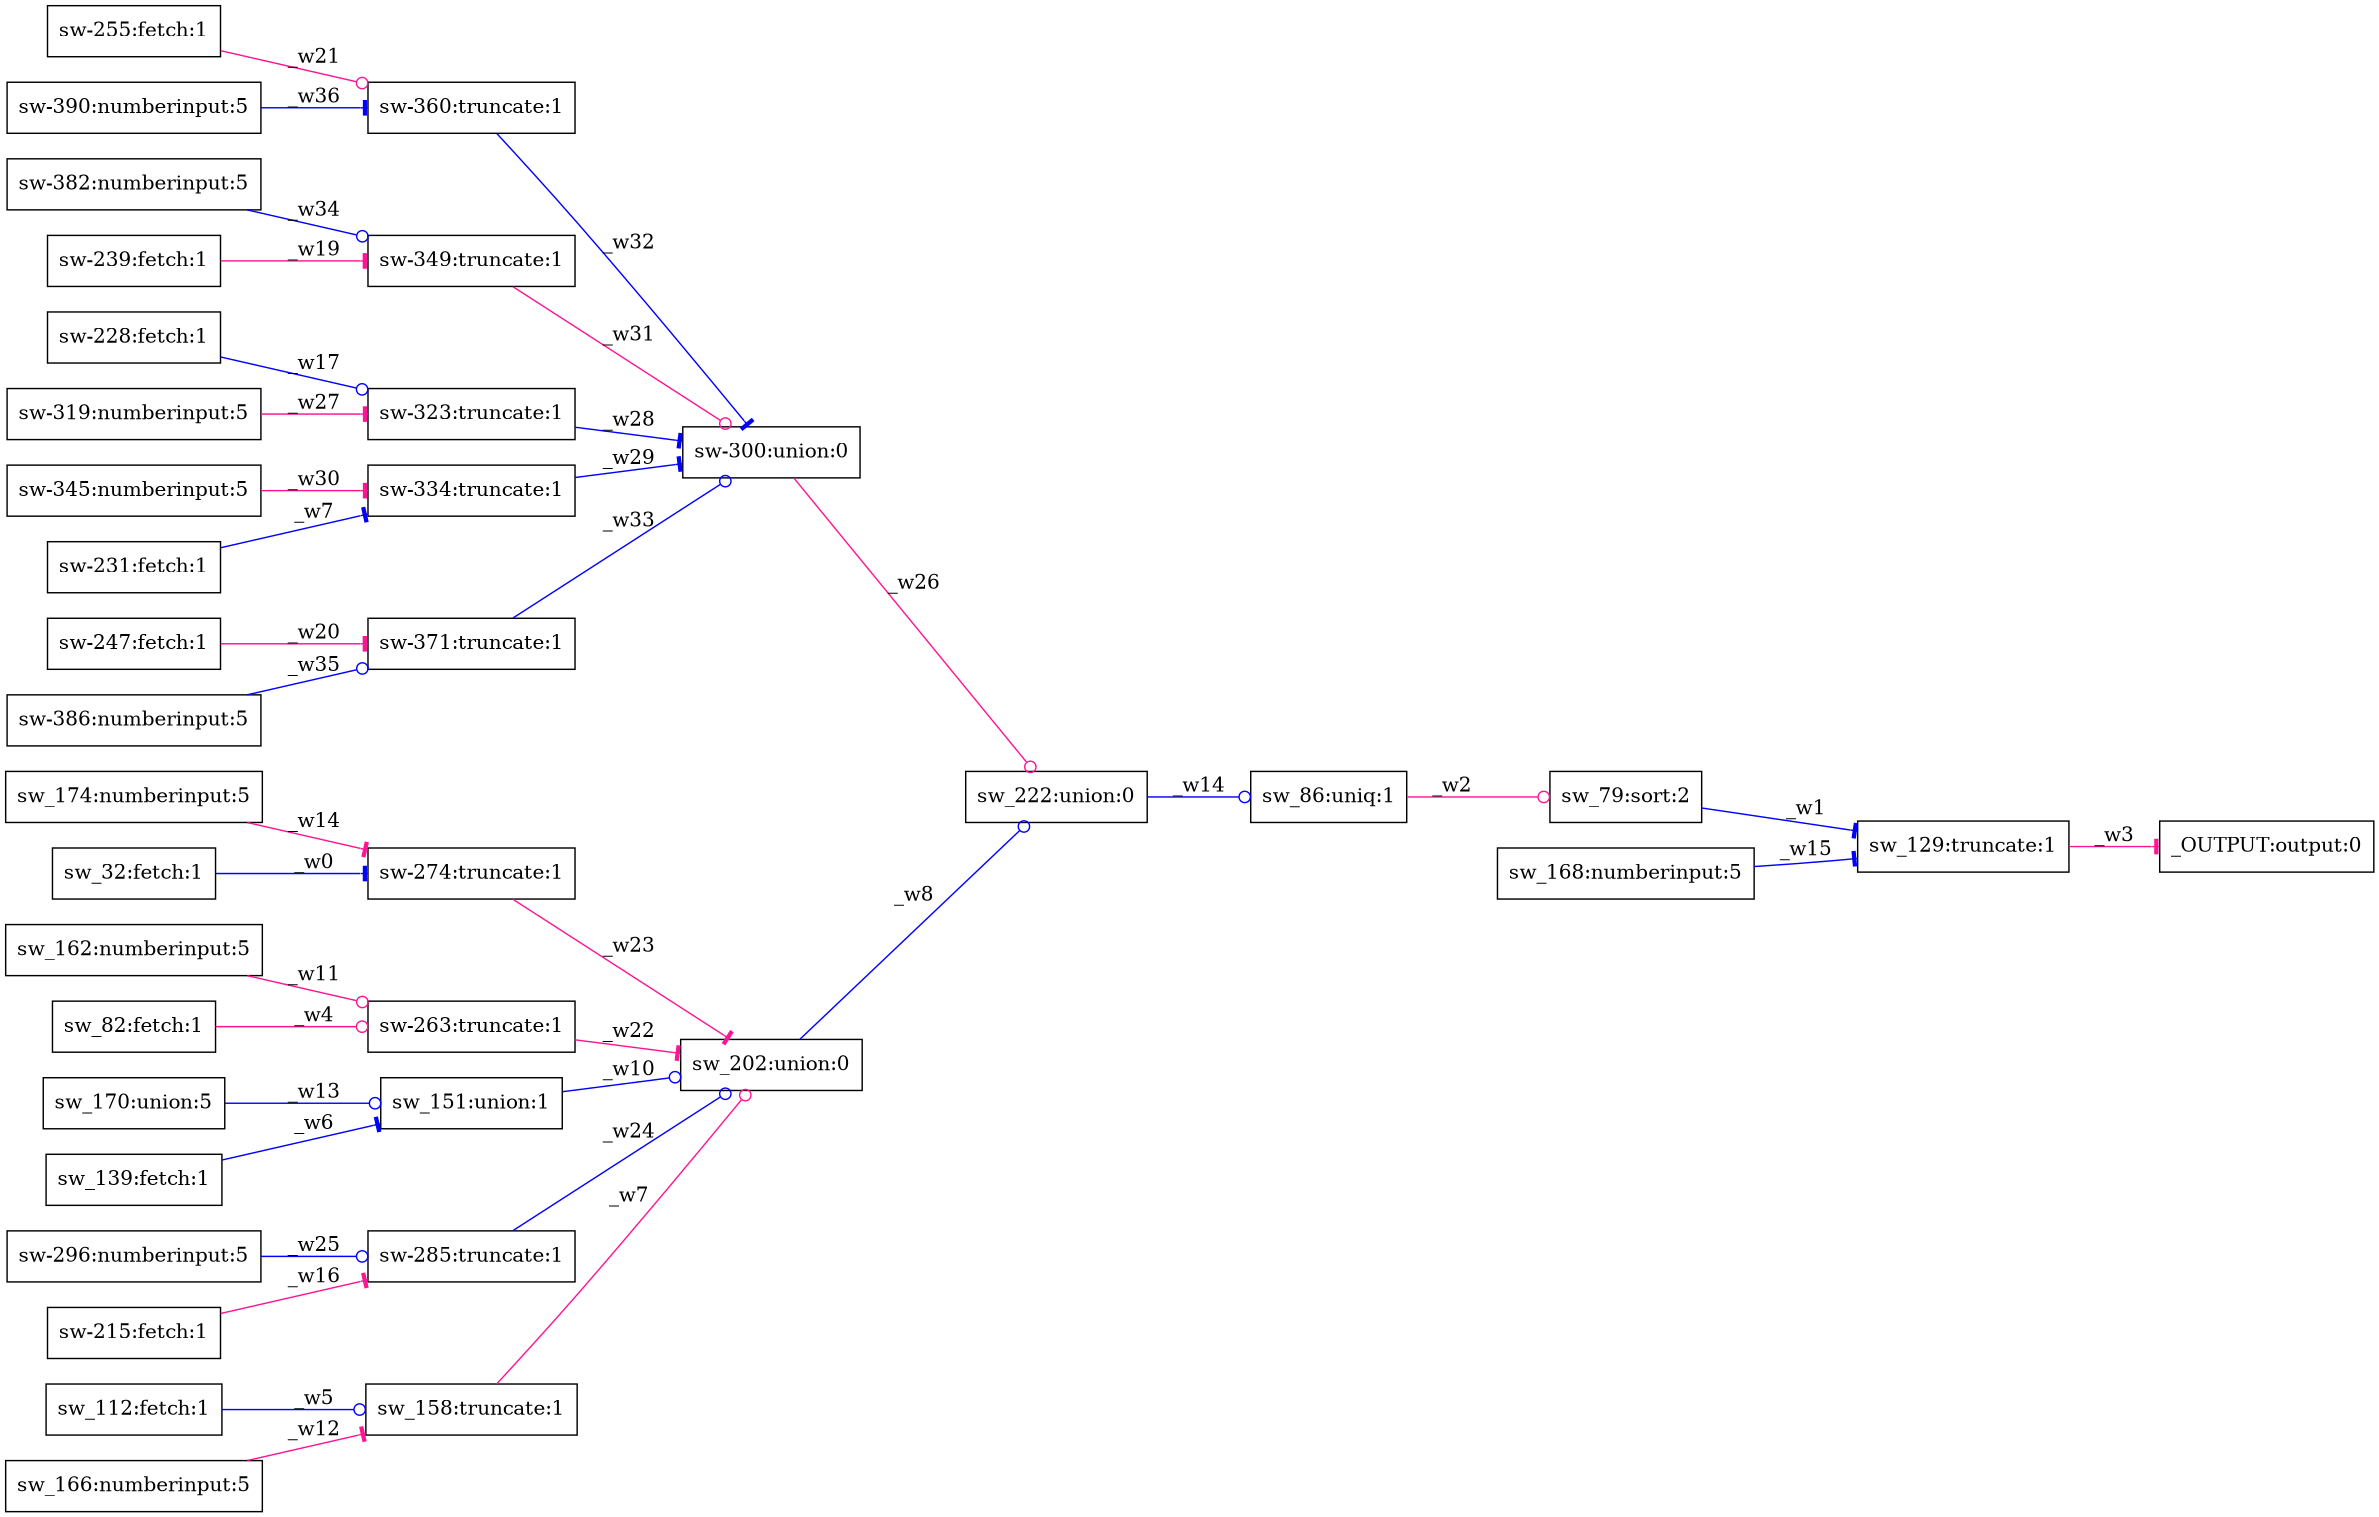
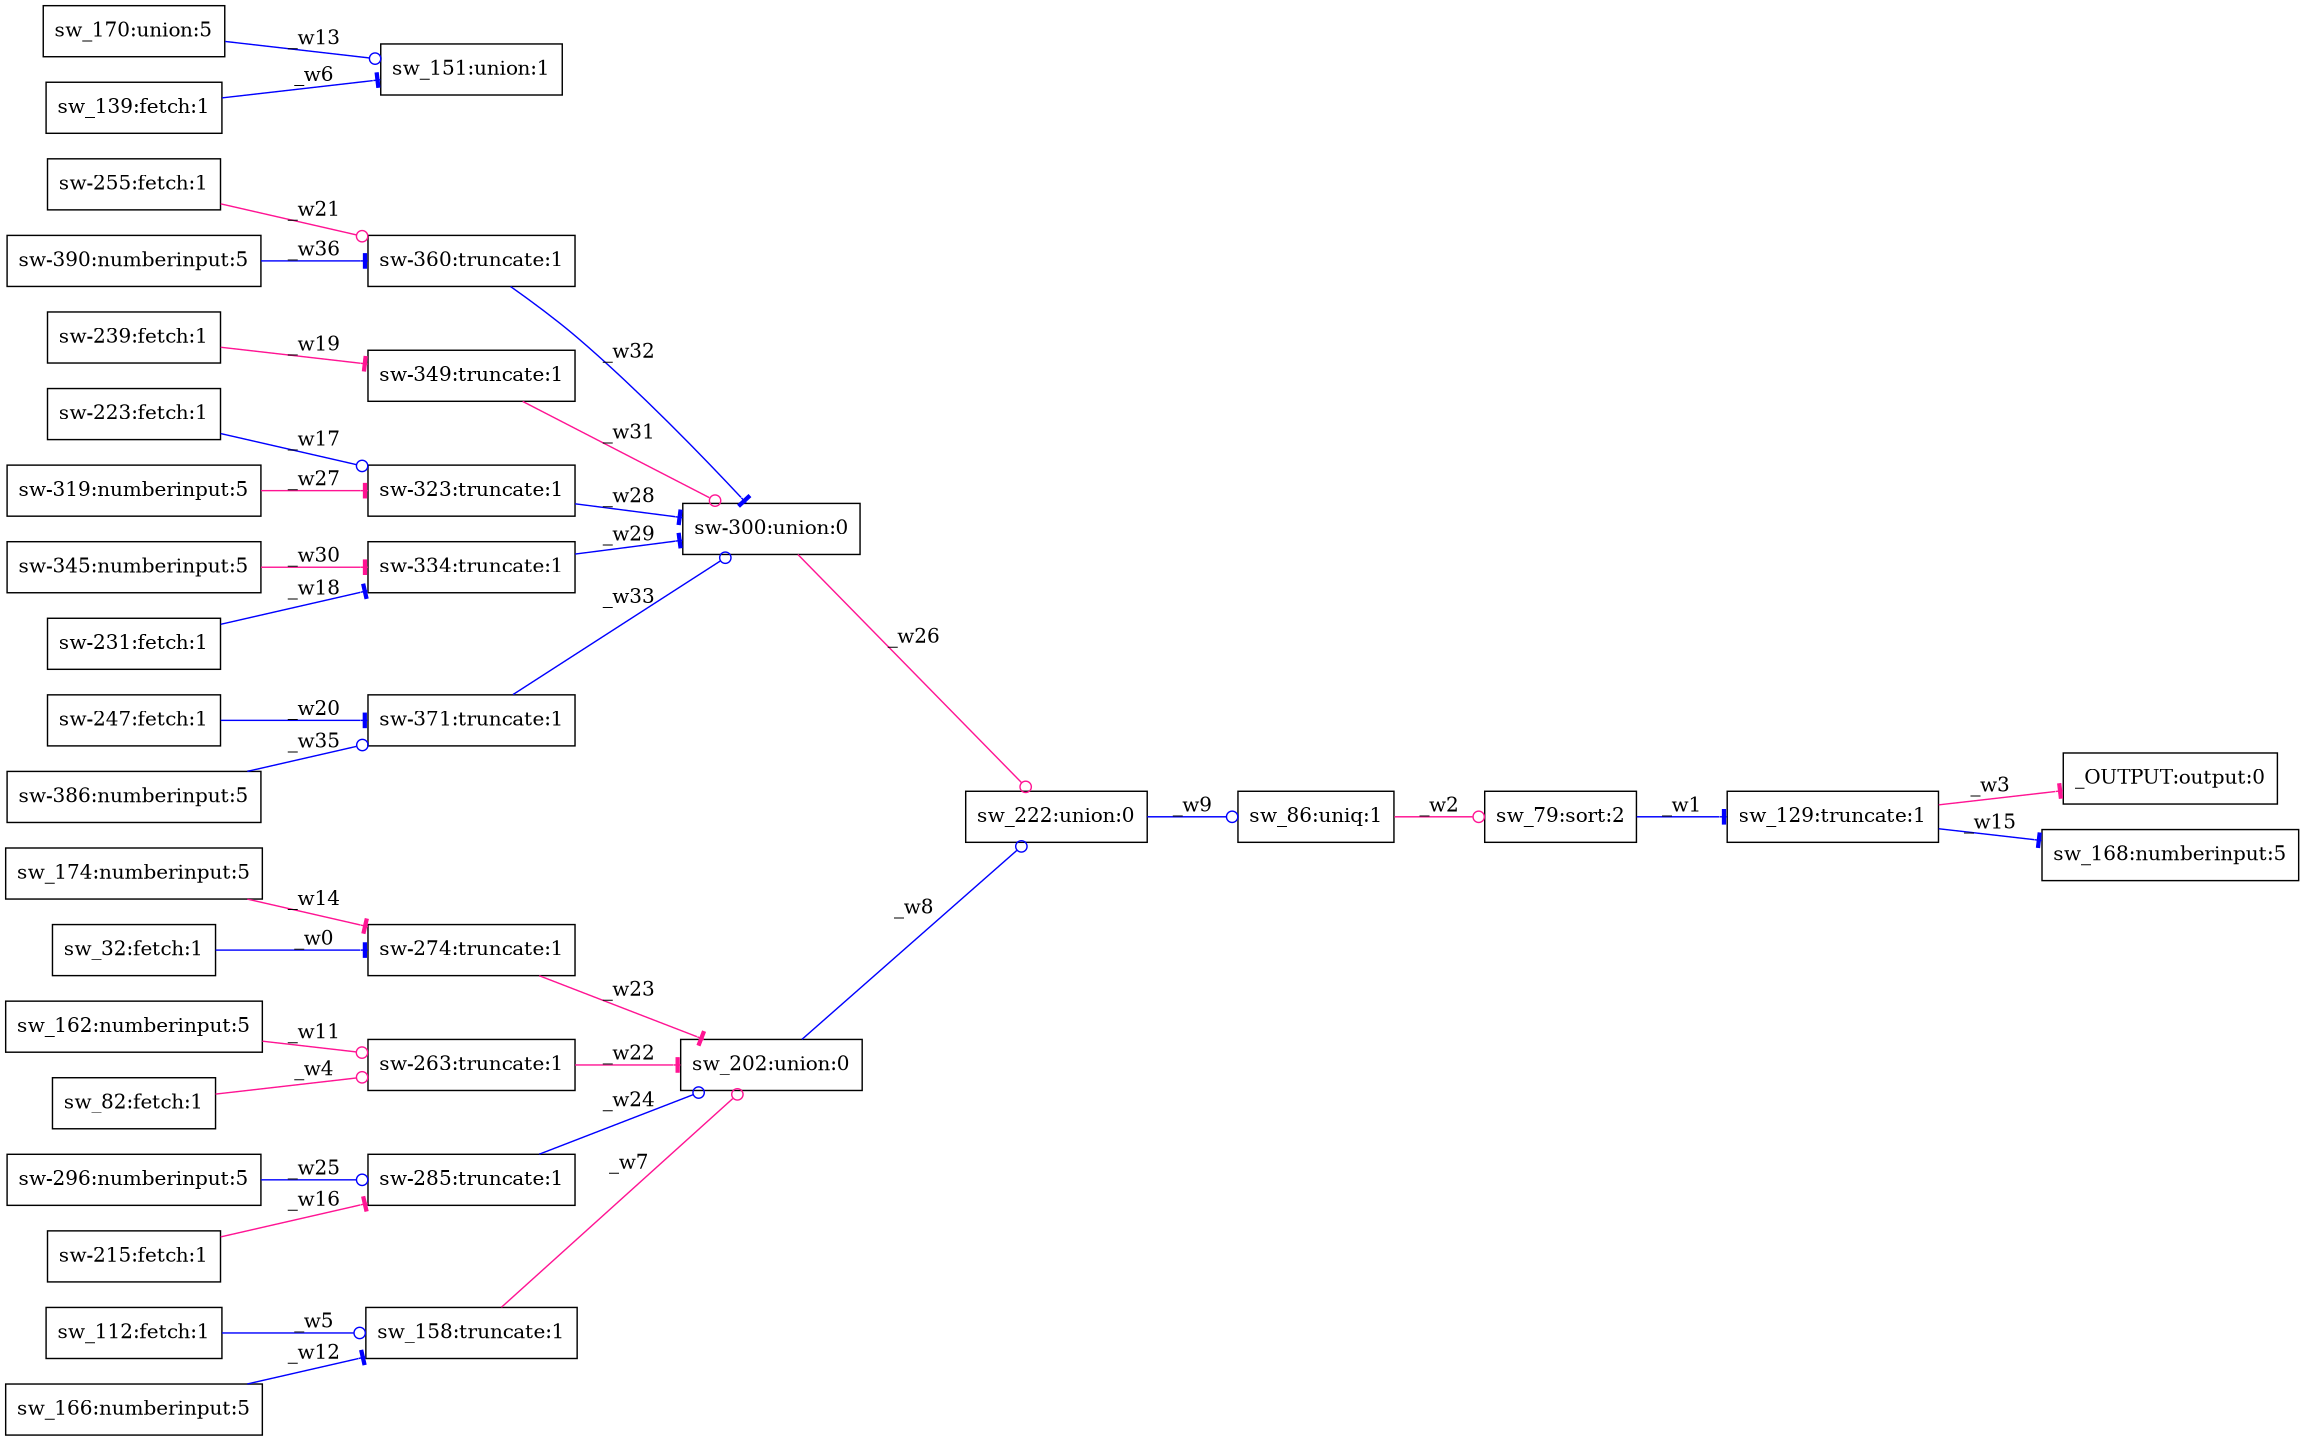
node "sw-382:numberinput:5": removed
node "sw-228:fetch:1": label "sw-228:fetch:1" -> "sw-223:fetch:1"
edge "sw-231:fetch:1" -> "sw-334:truncate:1": label "_w7" -> "_w18"
edge "sw-247:fetch:1" -> "sw-371:truncate:1": color deeppink -> blue
edge "sw_222:union:0" -> "sw_86:uniq:1": label "_w14" -> "_w9"
edge "sw_168:numberinput:5" -> "sw_129:truncate:1": reversed
edge "sw_151:union:1" -> "sw_202:union:0": removed, label "_w10"
edge "sw_166:numberinput:5" -> "sw_158:truncate:1": color deeppink -> blue
